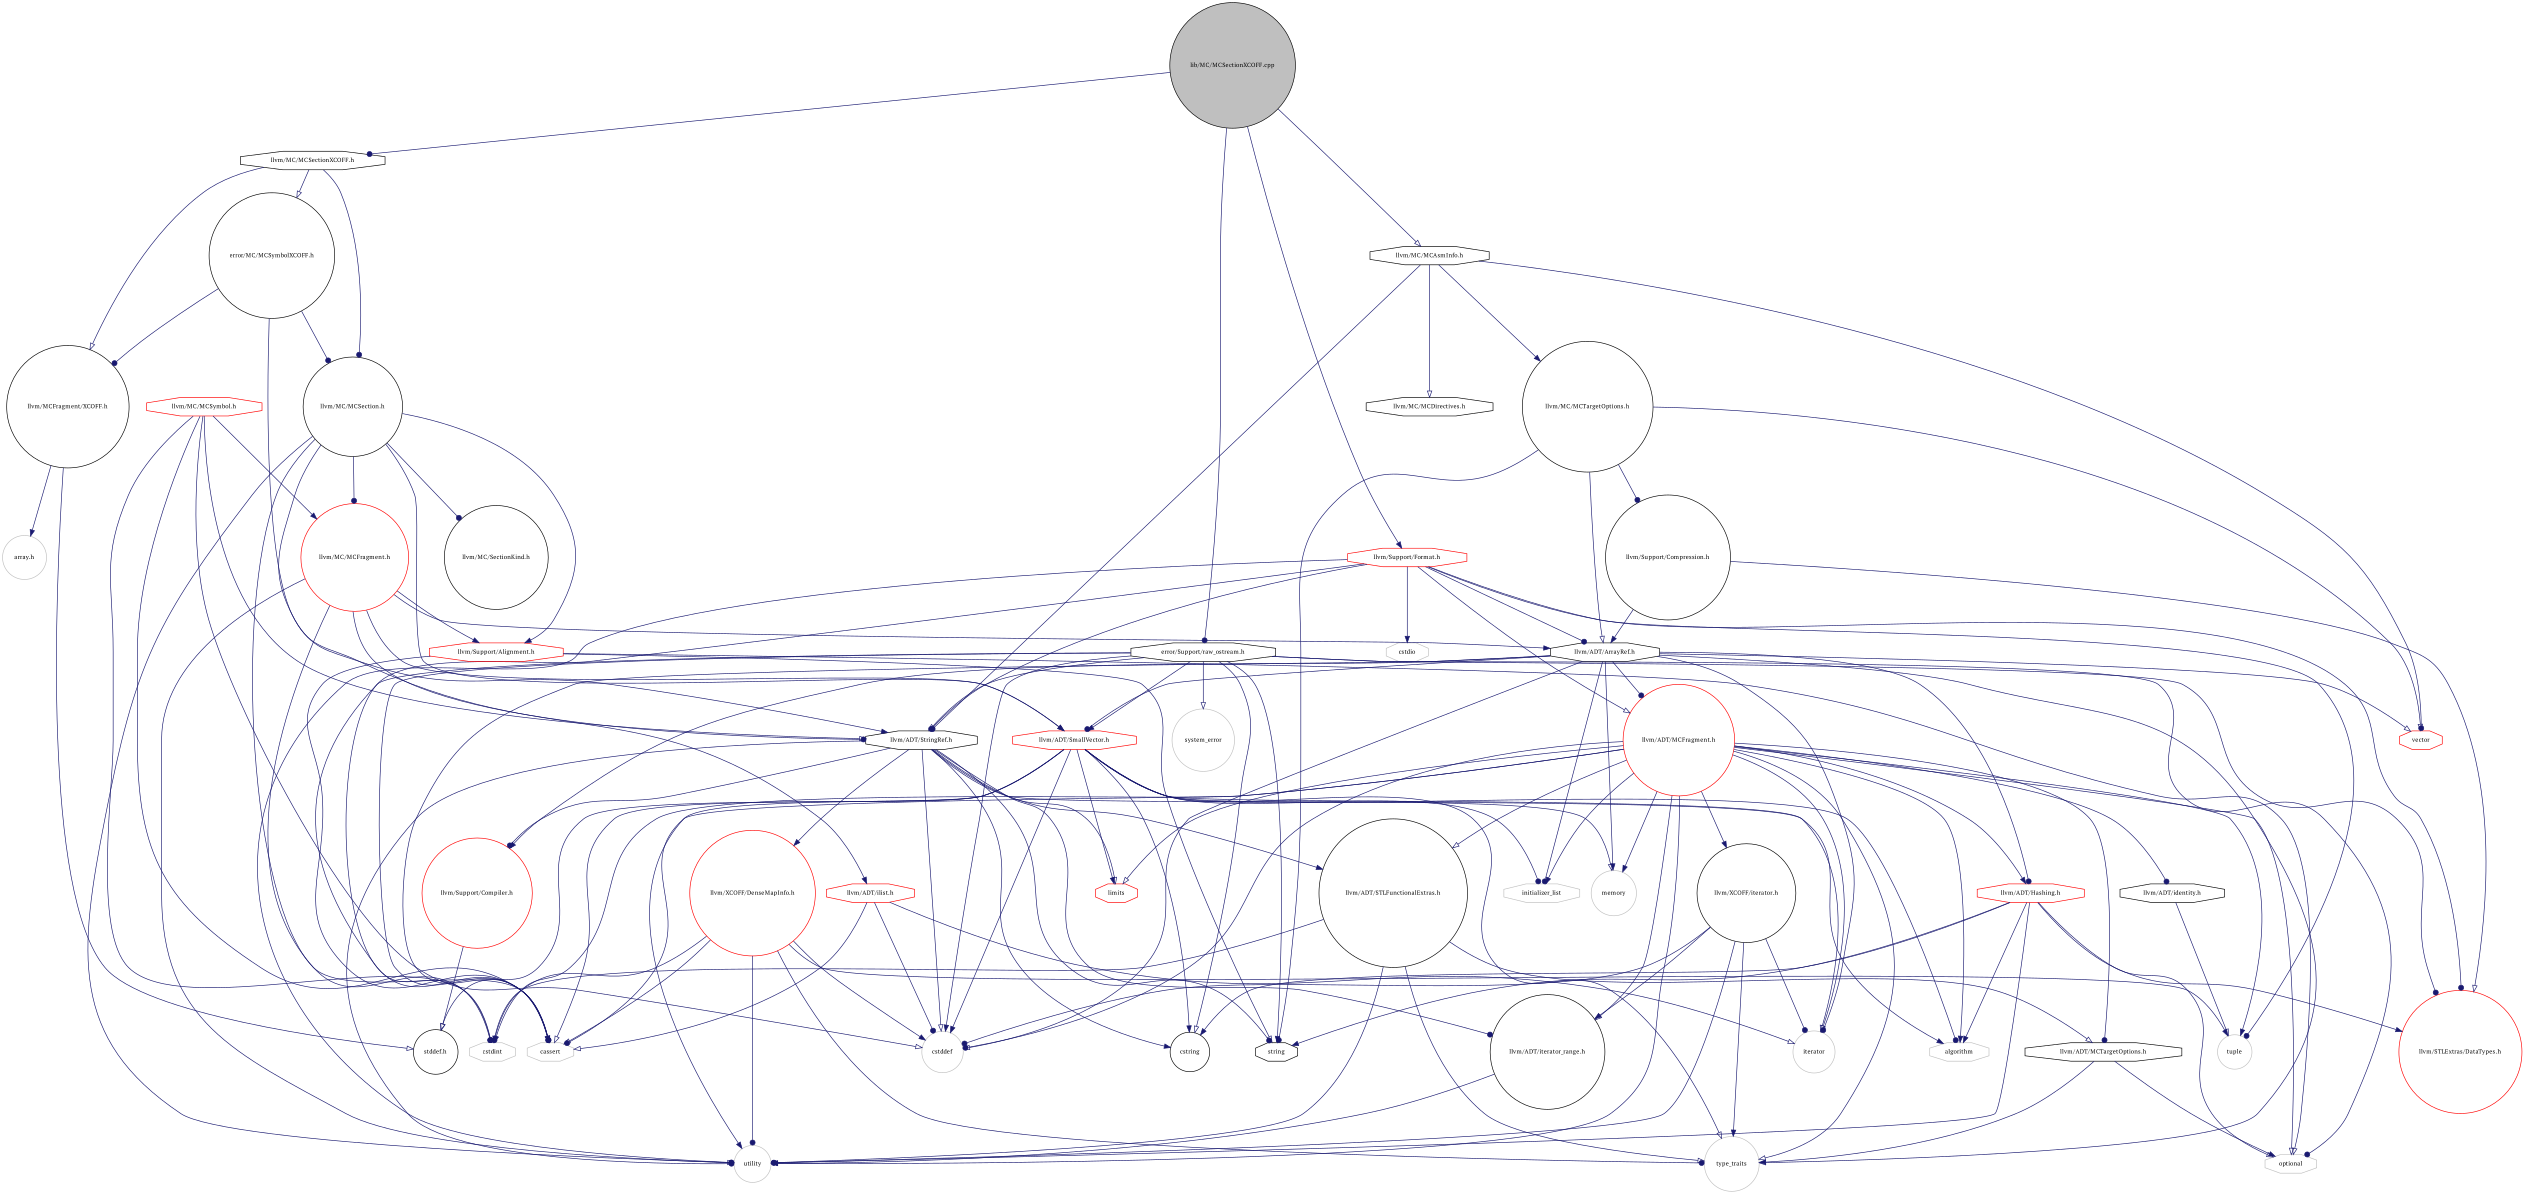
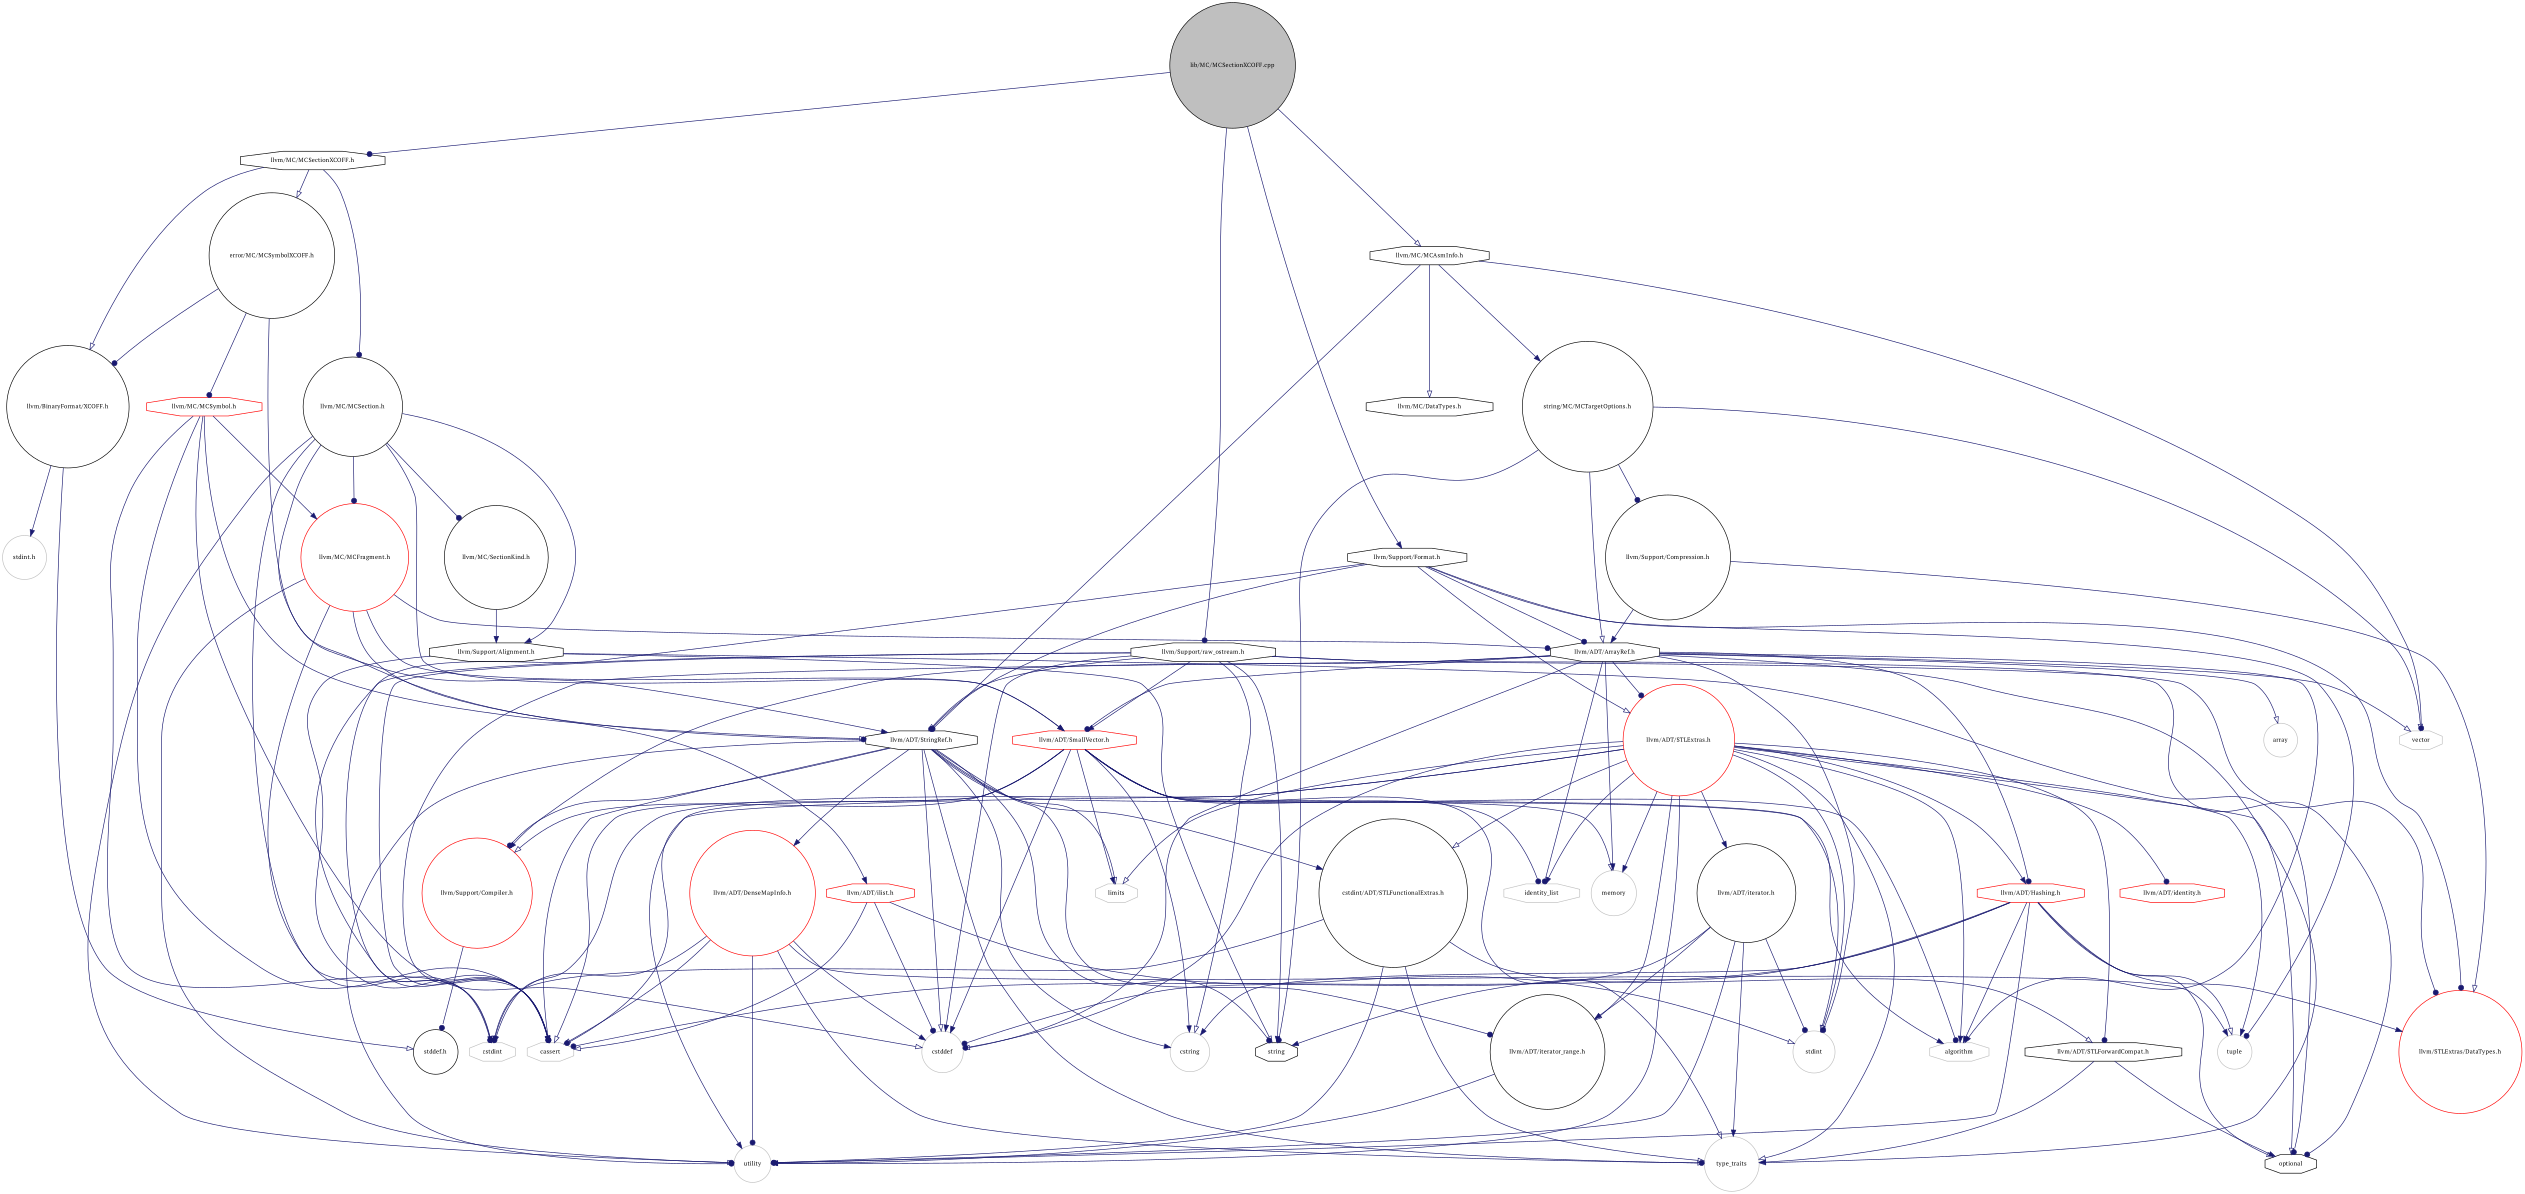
edge "error/MC/MCSymbolXCOFF.h" -> "llvm/MC/MCSection.h": now "error/MC/MCSymbolXCOFF.h" -> "llvm/MC/MCSymbol.h"
node "llvm/MCFragment/XCOFF.h": label "llvm/MCFragment/XCOFF.h" -> "llvm/BinaryFormat/XCOFF.h"
node "llvm/MC/MCDirectives.h": label "llvm/MC/MCDirectives.h" -> "llvm/MC/DataTypes.h"
node "llvm/MC/MCTargetOptions.h": label "llvm/MC/MCTargetOptions.h" -> "string/MC/MCTargetOptions.h"
node "array.h": label "array.h" -> "stdint.h"
node "llvm/Support/Format.h": color red -> black
edge "llvm/MC/MCFragment.h" -> "llvm/Support/Alignment.h": now "llvm/MC/SectionKind.h" -> "llvm/Support/Alignment.h"
edge "llvm/MC/MCFragment.h" -> "llvm/ADT/ArrayRef.h": arrowhead normal -> dot
node "llvm/Support/Alignment.h": color red -> black
node "error/Support/raw_ostream.h": label "error/Support/raw_ostream.h" -> "llvm/Support/raw_ostream.h"
node "cstdio": removed
edge "llvm/Support/Alignment.h" -> "optional": arrowhead onormal -> dot
edge "llvm/ADT/ArrayRef.h" -> "algorithm": added
edge "llvm/Support/Format.h" -> "utility": removed
node "system_error": removed
node "llvm/ADT/MCFragment.h": label "llvm/ADT/MCFragment.h" -> "llvm/ADT/STLExtras.h"
node "array": added
node "vector": color red -> grey75
edge "llvm/ADT/SmallVector.h" -> "stddef.h": now "llvm/ADT/SmallVector.h" -> "llvm/Support/Compiler.h"
edge "llvm/ADT/StringRef.h" -> "cassert": added
edge "llvm/MC/MCSymbol.h" -> "cstdint": arrowhead dot -> normal
node "llvm/XCOFF/DenseMapInfo.h": label "llvm/XCOFF/DenseMapInfo.h" -> "llvm/ADT/DenseMapInfo.h"
node "limits": color red -> grey75
node "llvm/ADT/STLFunctionalExtras.h": label "llvm/ADT/STLFunctionalExtras.h" -> "cstdint/ADT/STLFunctionalExtras.h"
node "initializer_list": label "initializer_list" -> "identity_list"
node "llvm/XCOFF/iterator.h": label "llvm/XCOFF/iterator.h" -> "llvm/ADT/iterator.h"
node "llvm/ADT/identity.h": color black -> red
edge "llvm/ADT/identity.h" -> "tuple": now "llvm/ADT/Hashing.h" -> "tuple"
edge "llvm/ADT/Hashing.h" -> "cassert": added
edge "llvm/Support/Compiler.h" -> "stddef.h": arrowhead onormal -> dot
node "cstring": color black -> grey75
node "iterator": label "iterator" -> "stdint"
node "llvm/ADT/MCTargetOptions.h": label "llvm/ADT/MCTargetOptions.h" -> "llvm/ADT/STLForwardCompat.h"
edge "llvm/ADT/StringRef.h" -> "type_traits": added
node "optional": color grey75 -> black
